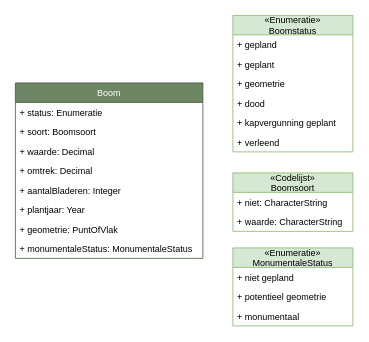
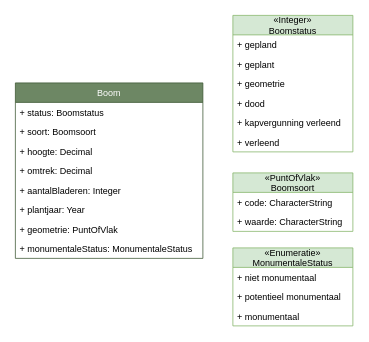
node "«Enumeratie» Boomstatus": label "«Enumeratie» Boomstatus" -> "«Integer» Boomstatus"
node "+ status: Enumeratie": label "+ status: Enumeratie" -> "+ status: Boomstatus"
node "+ kapvergunning geplant": label "+ kapvergunning geplant" -> "+ kapvergunning verleend"
node "+ waarde: Decimal": label "+ waarde: Decimal" -> "+ hoogte: Decimal"
node "«Codelijst» Boomsoort": label "«Codelijst» Boomsoort" -> "«PuntOfVlak» Boomsoort"
node "+ niet: CharacterString": label "+ niet: CharacterString" -> "+ code: CharacterString"
node "+ niet gepland": label "+ niet gepland" -> "+ niet monumentaal"
node "+ potentieel geometrie": label "+ potentieel geometrie" -> "+ potentieel monumentaal"
